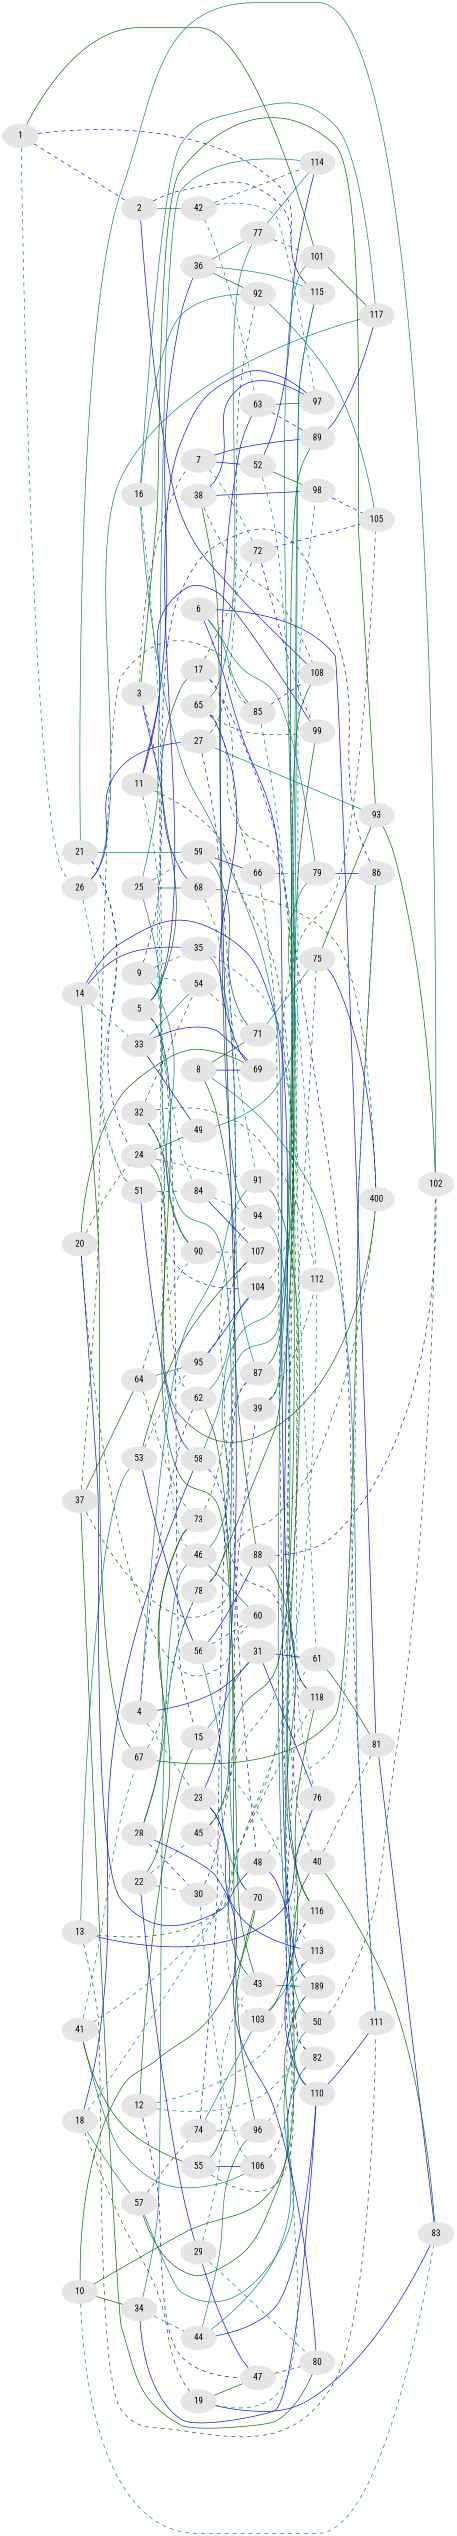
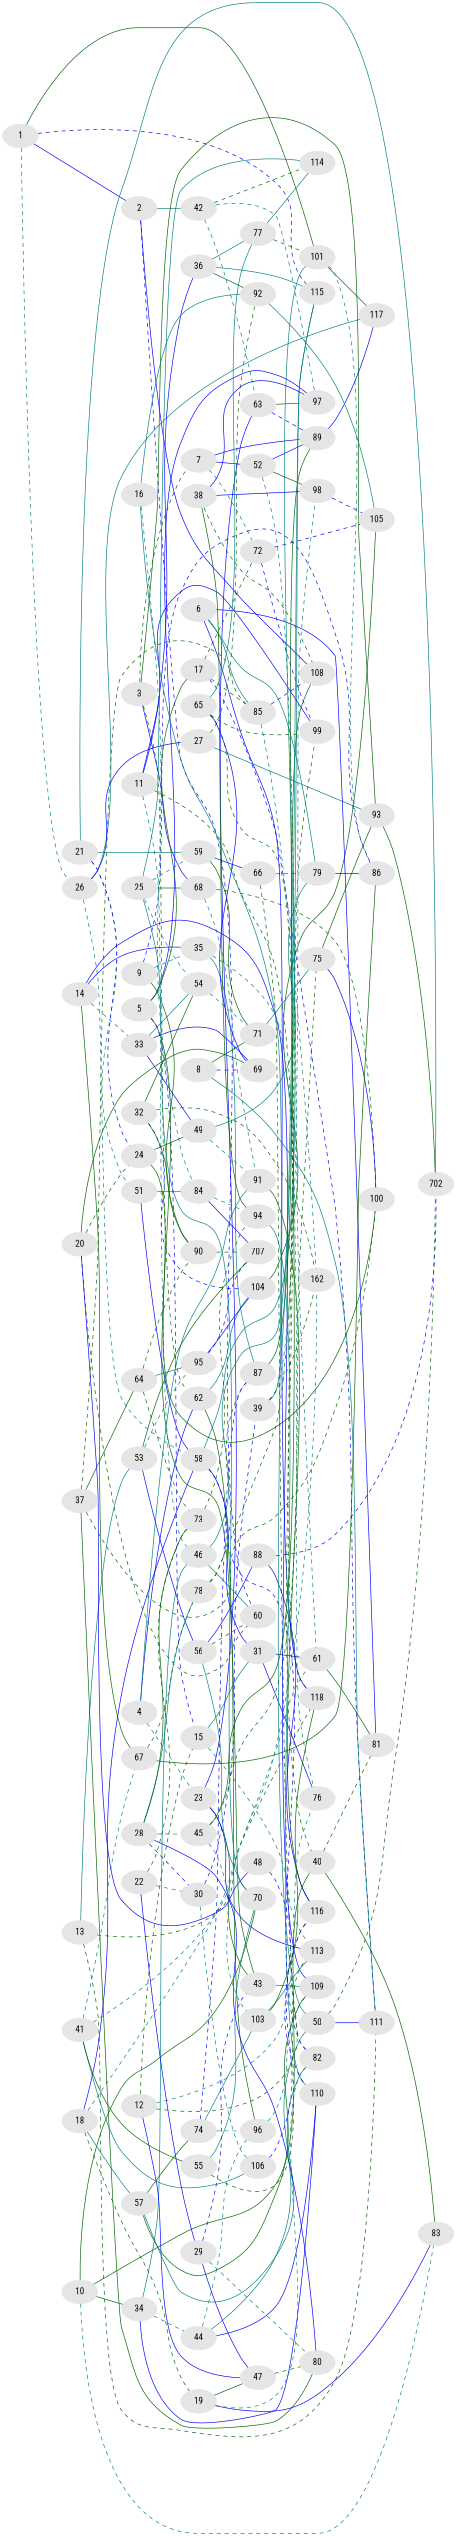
edge "117" -- "16": removed
edge "1" -- "2": style dashed -> solid
edge "2" -- "115": now "2" -- "60"
edge "114" -- "52": now "89" -- "52"
edge "17" -- "66": now "17" -- "85"
edge "105" -- "104": style dashed -> solid
edge "9" -- "54": now "25" -- "54"
edge "26" -- "51": now "26" -- "58"
edge "54" -- "32": style dashed -> solid
edge "8" -- "69": style solid -> dashed
edge "9" -- "90": color teal -> darkgreen
edge "24" -- "91": now "49" -- "91"
edge "99" -- "78": style solid -> dashed
node "102": label "102" -> "702"
edge "51" -- "84": style dashed -> solid
node "400": label "400" -> "100"
node "107": label "107" -> "707"
node "112": label "112" -> "162"
edge "27" -- "48": removed
edge "86" -- "48": now "86" -- "101"
edge "8" -- "88": removed
edge "62" -- "4": style dashed -> solid
edge "31" -- "4": now "31" -- "58"
edge "88" -- "116": color darkgreen -> blue
edge "73" -- "22": style solid -> dashed
edge "45" -- "22": now "45" -- "28"
edge "15" -- "12": style solid -> dashed
edge "76" -- "13": removed
edge "48" -- "110": style solid -> dashed
node "189": label "189" -> "109"
edge "81" -- "83": removed
edge "70" -- "55": color darkgreen -> teal
edge "111" -- "110": now "111" -- "50"
edge "116" -- "12": color teal -> darkgreen
edge "43" -- "29": color teal -> blue
edge "74" -- "96": color darkgreen -> teal
edge "74" -- "57": style dashed -> solid
edge "55" -- "106": removed
edge "96" -- "44": style solid -> dashed
edge "12" -- "47": style dashed -> solid
